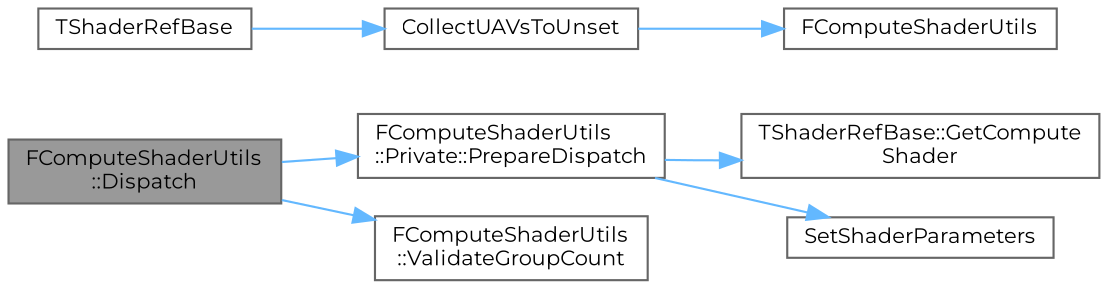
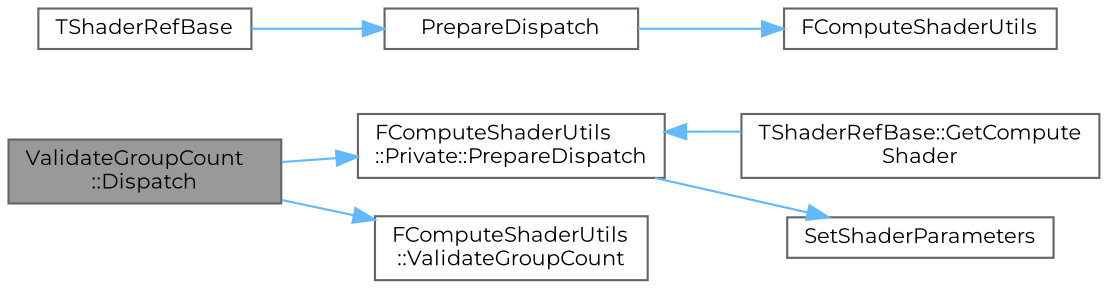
node "CollectUAVsToUnset": label "CollectUAVsToUnset" -> "PrepareDispatch"
edge "FComputeShaderUtils ::Private::PrepareDispatch" -> "TShaderRefBase::GetCompute Shader": reversed
node "FComputeShaderUtils ::Dispatch": label "FComputeShaderUtils ::Dispatch" -> "ValidateGroupCount ::Dispatch"
